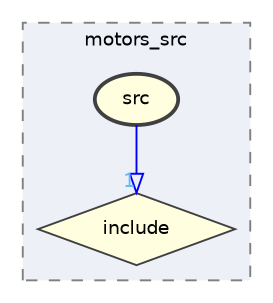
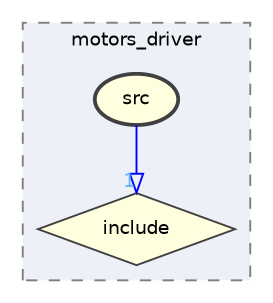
cluster "motors_src": label "motors_src" -> "motors_driver"
